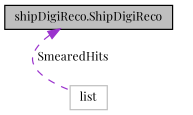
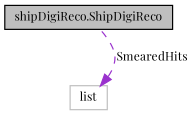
edge "list" -> "shipDigiReco.ShipDigiReco": reversed
